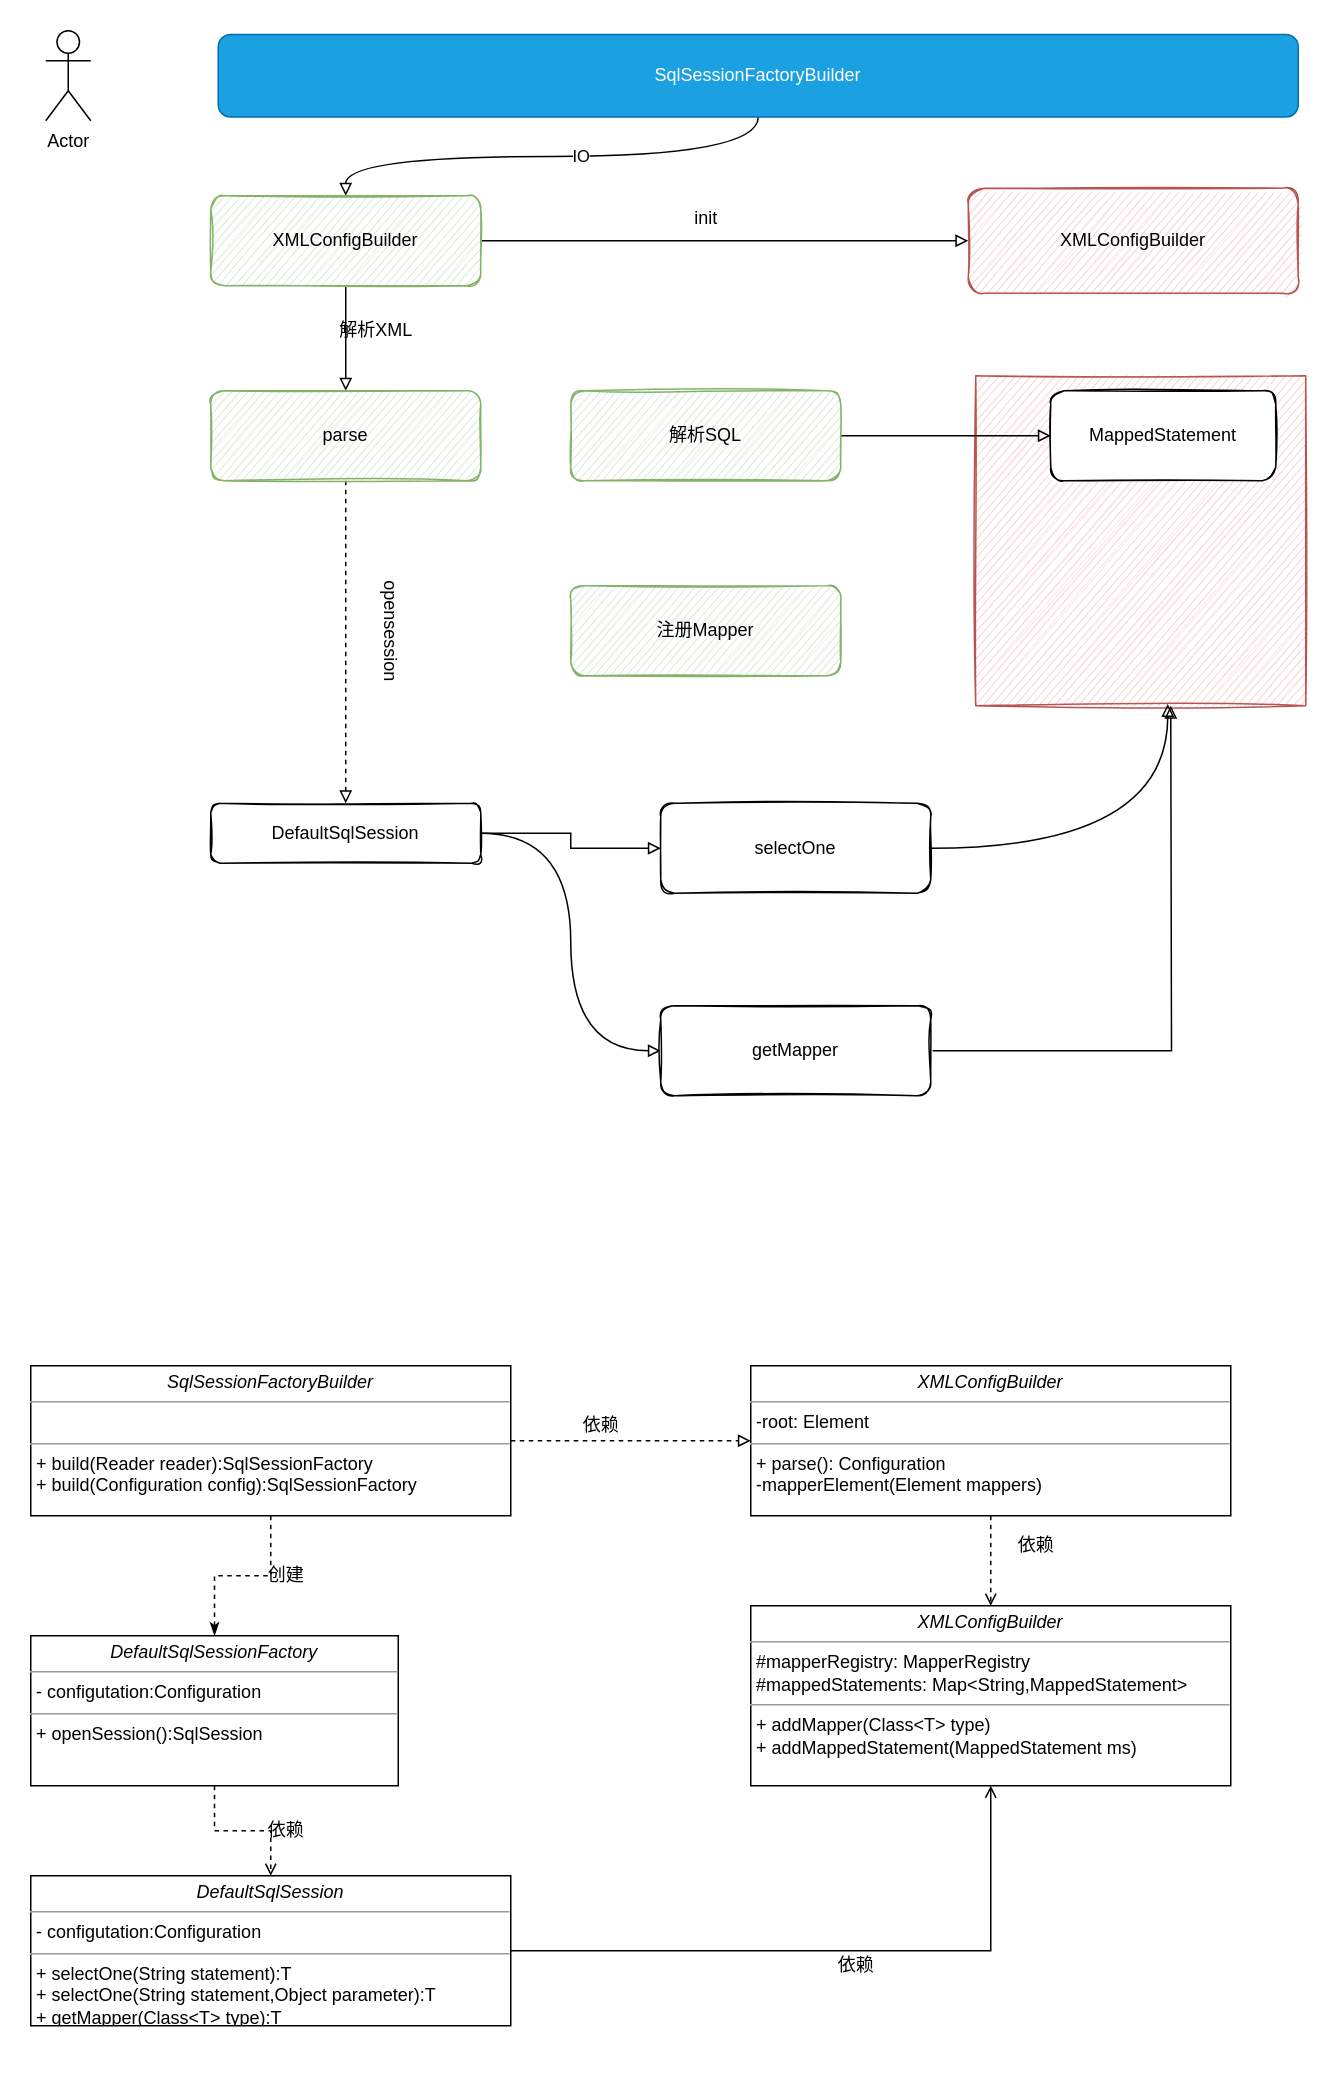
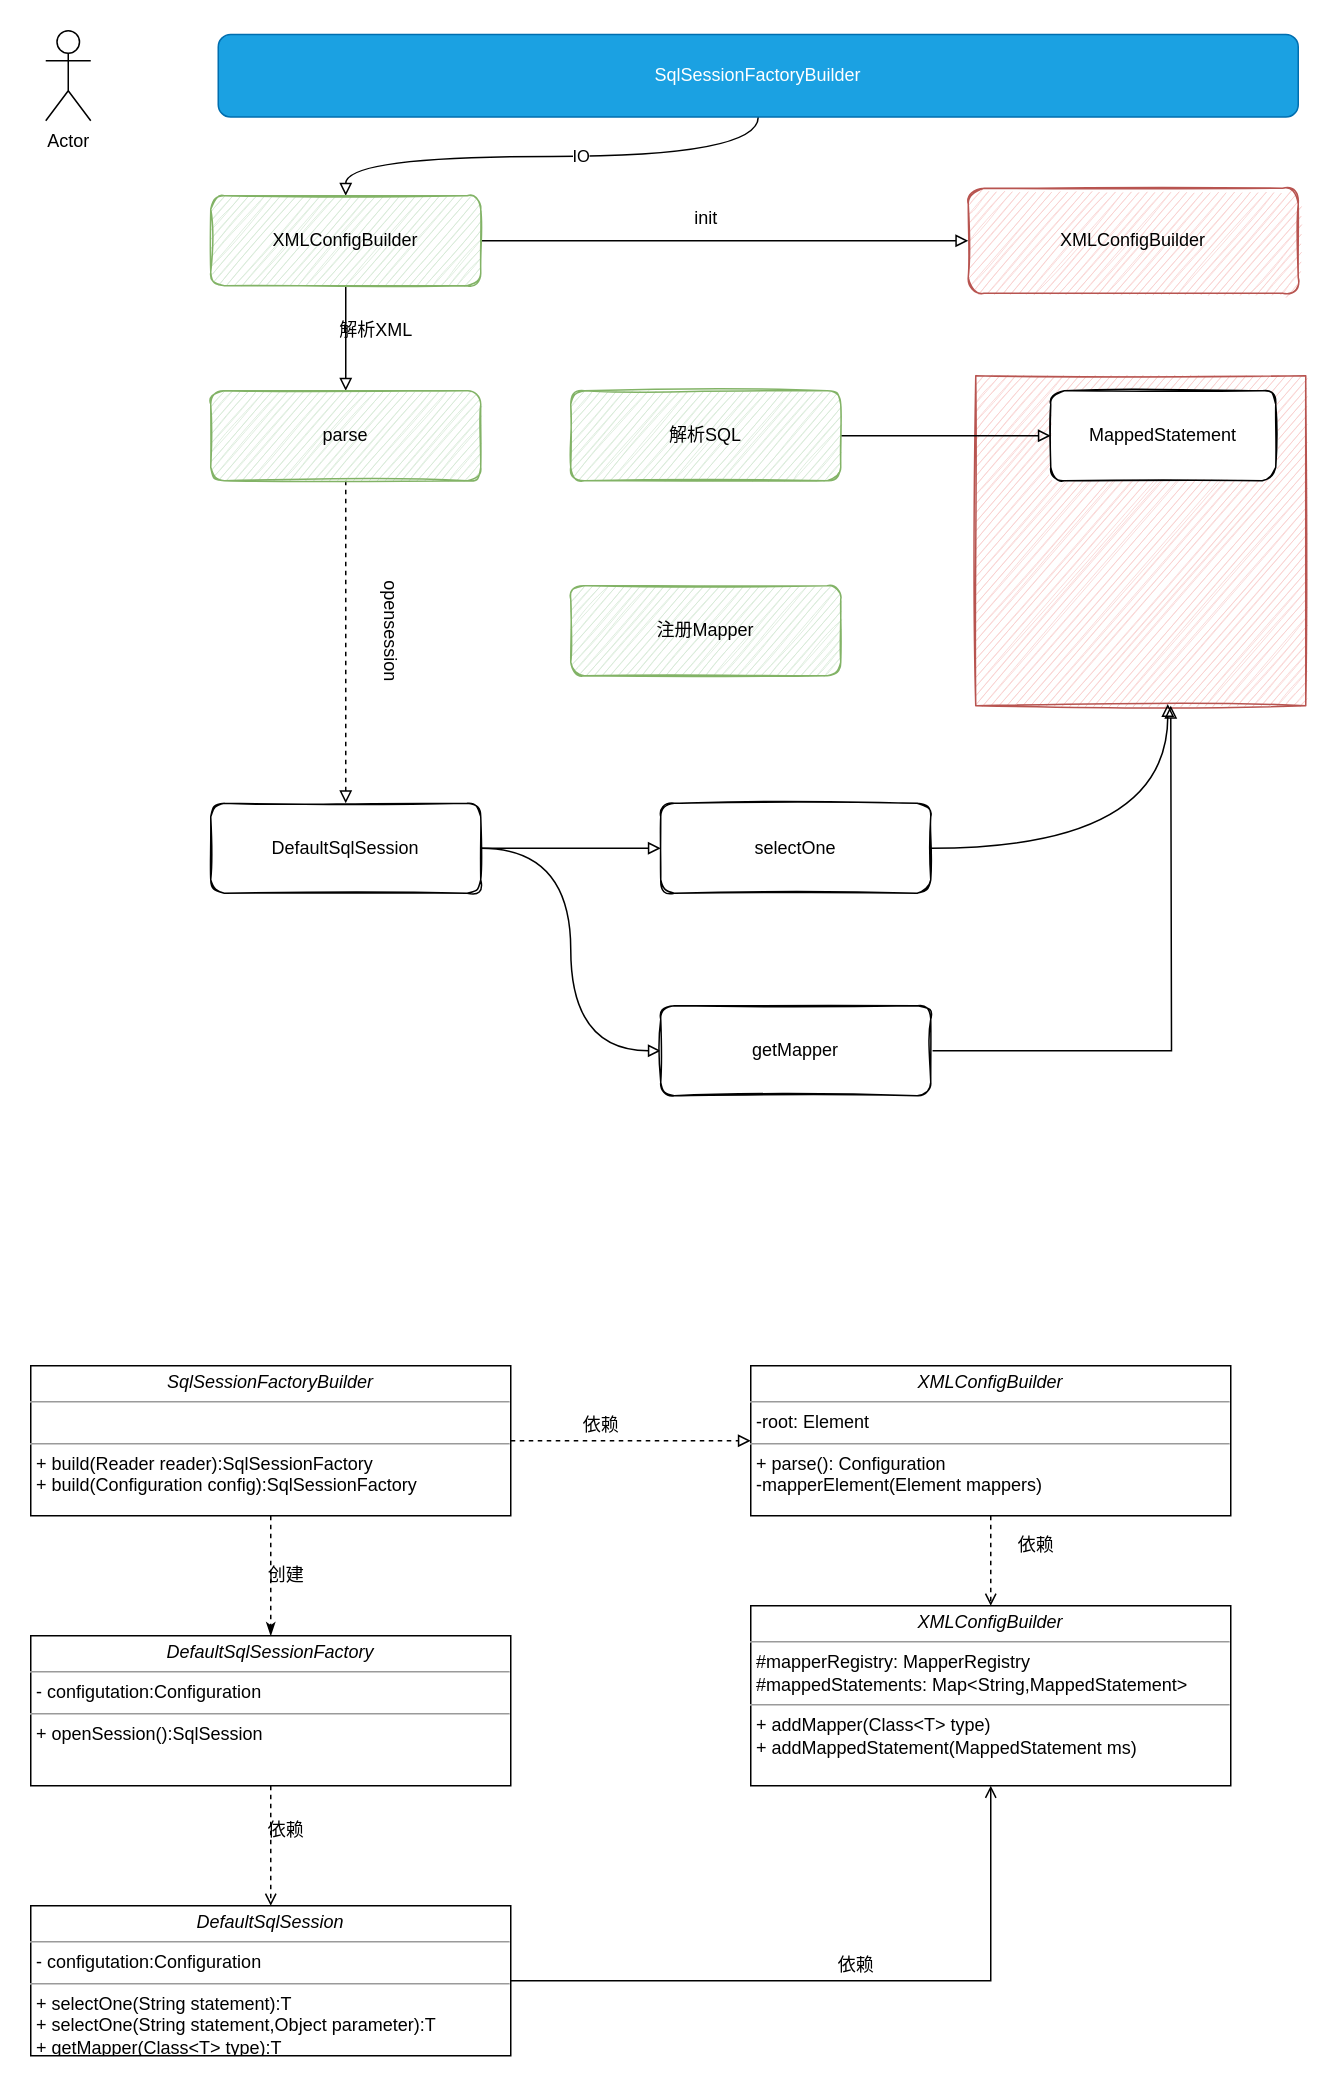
node "DefaultSqlSession": size 270x60 -> 270x90
node "DefaultSqlSessionFactory - configutation:Configuration + openSession():SqlSession": size 368x150 -> 480x150
node "DefaultSqlSession - configutation:Configuration + selectOne(String statement):T + selectOne(String statement,Object parameter):T + getMapper(Class<T> type):T": moved (271, 1951) -> (271, 1981)
